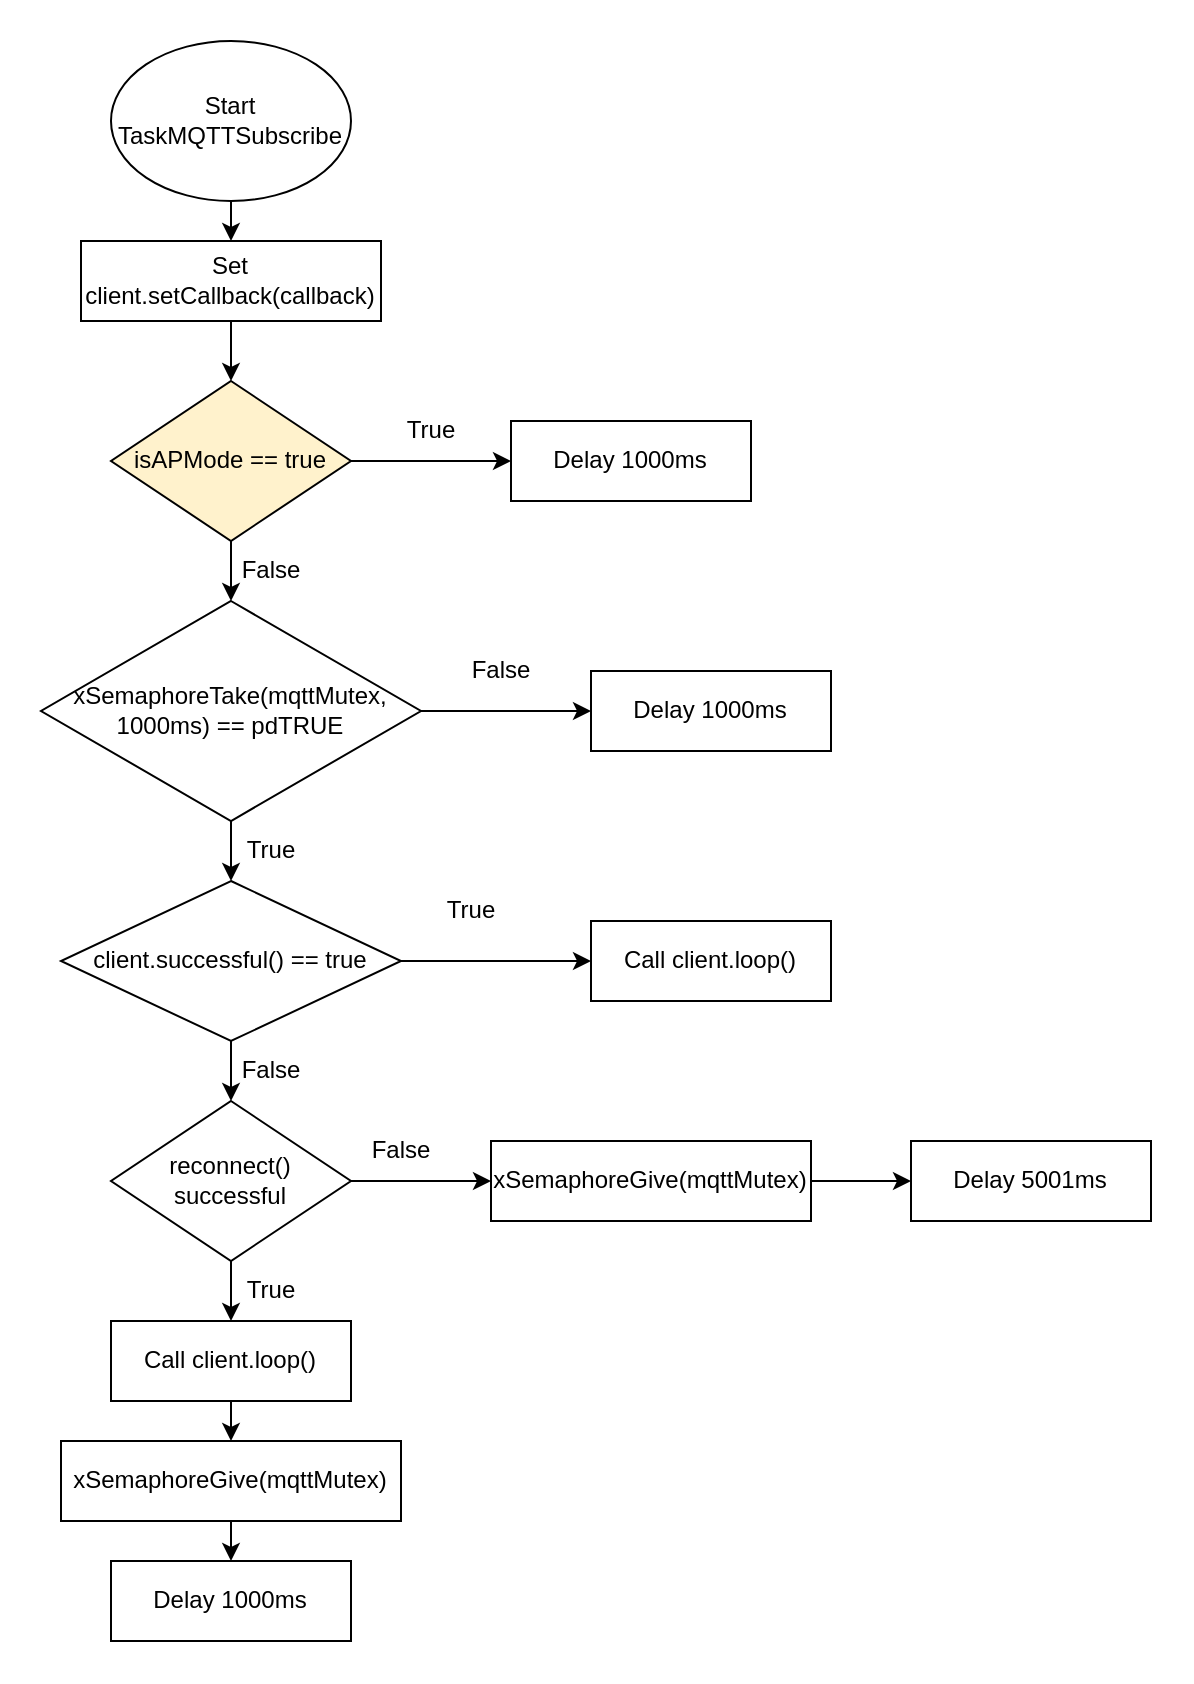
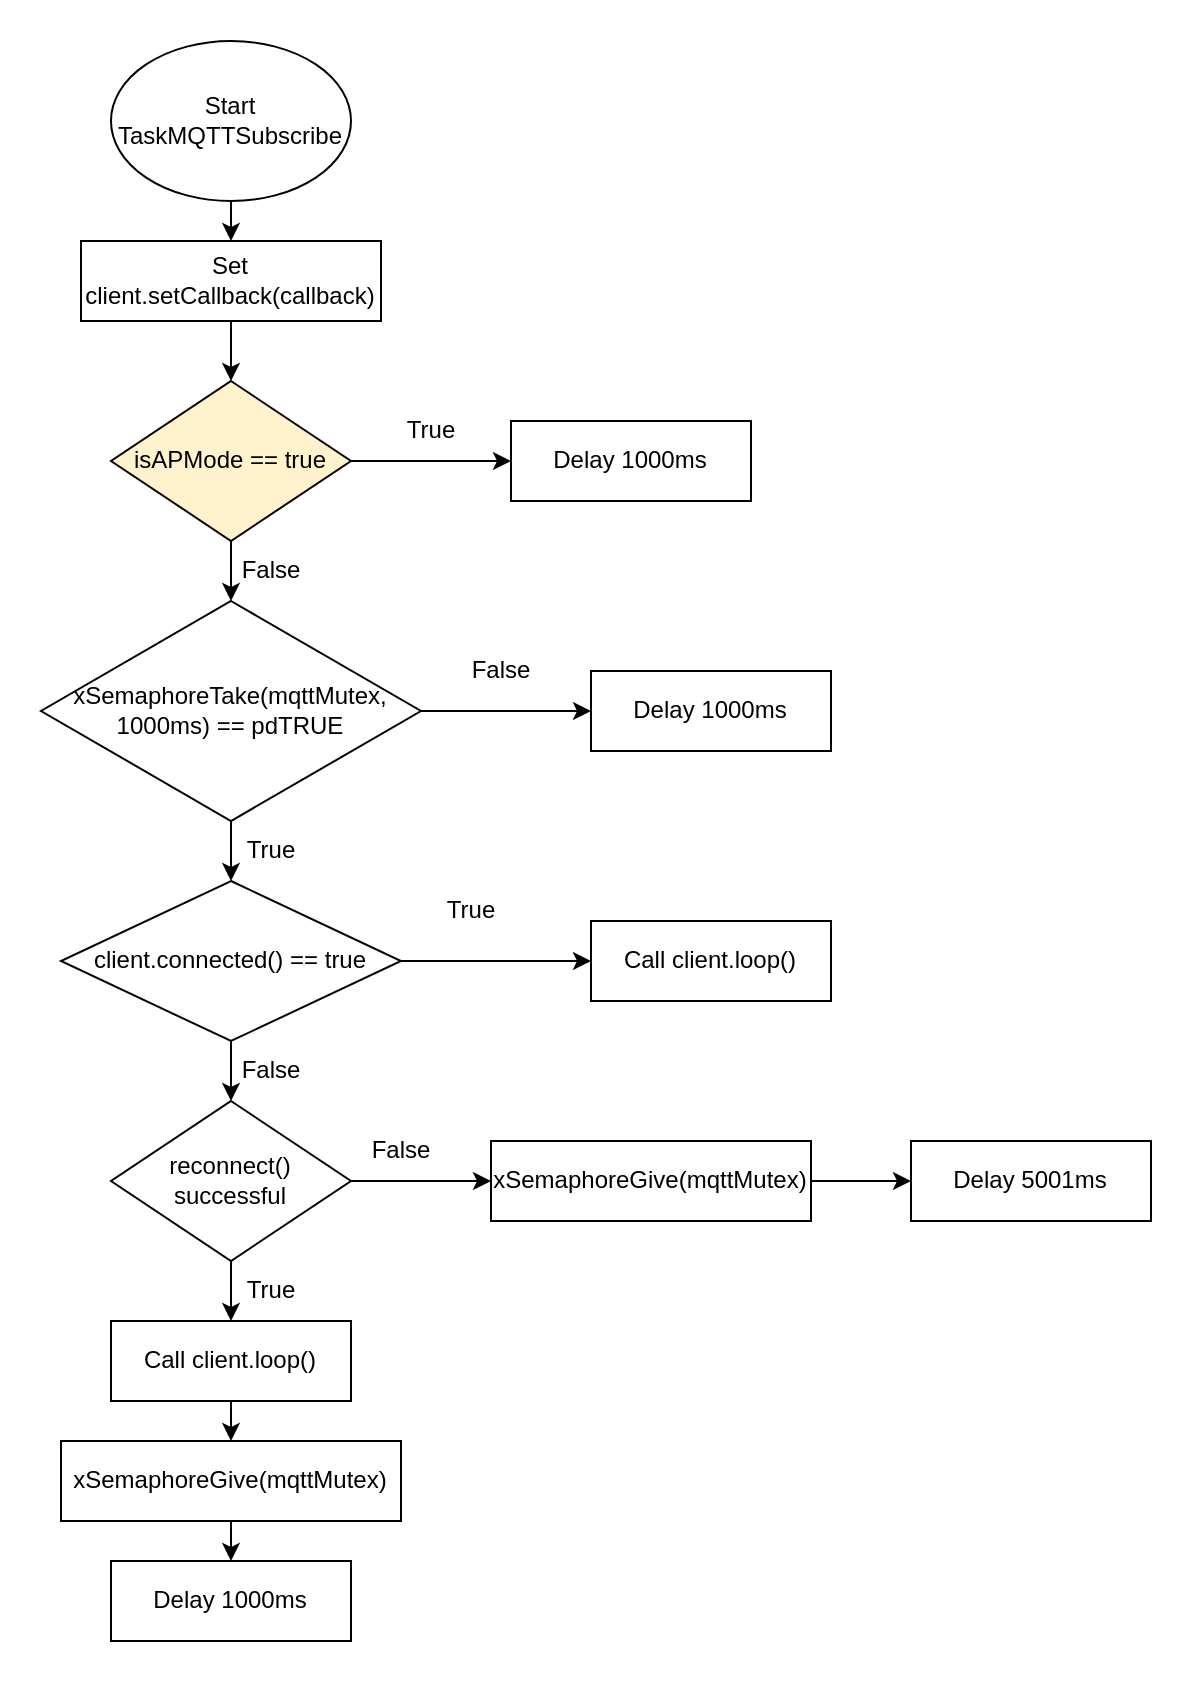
node "client.successful() == true": label "client.successful() == true" -> "client.connected() == true"
